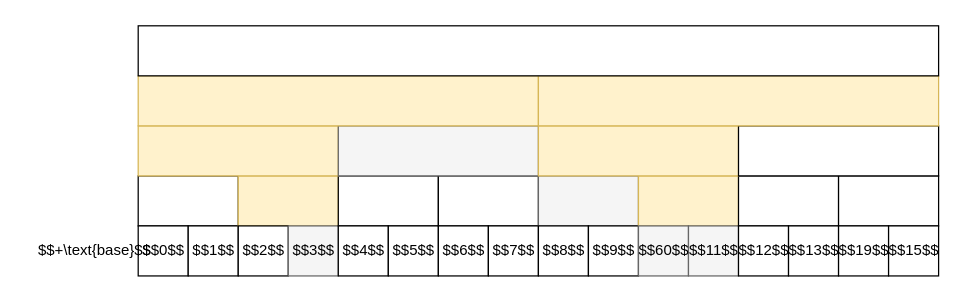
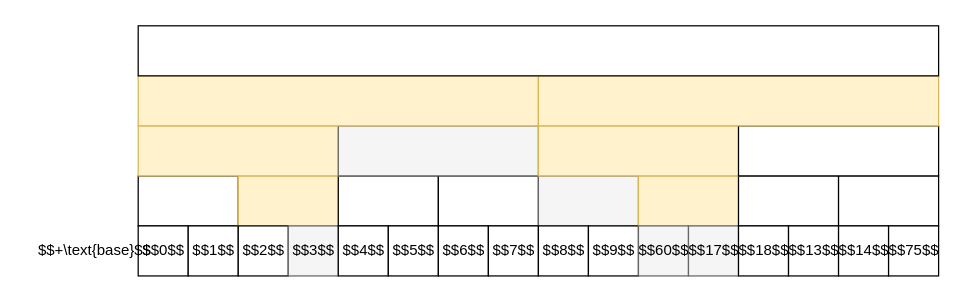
node "$$11$$": label "$$11$$" -> "$$17$$"
node "$$12$$": label "$$12$$" -> "$$18$$"
node "$$19$$": label "$$19$$" -> "$$14$$"
node "$$15$$": label "$$15$$" -> "$$75$$"
